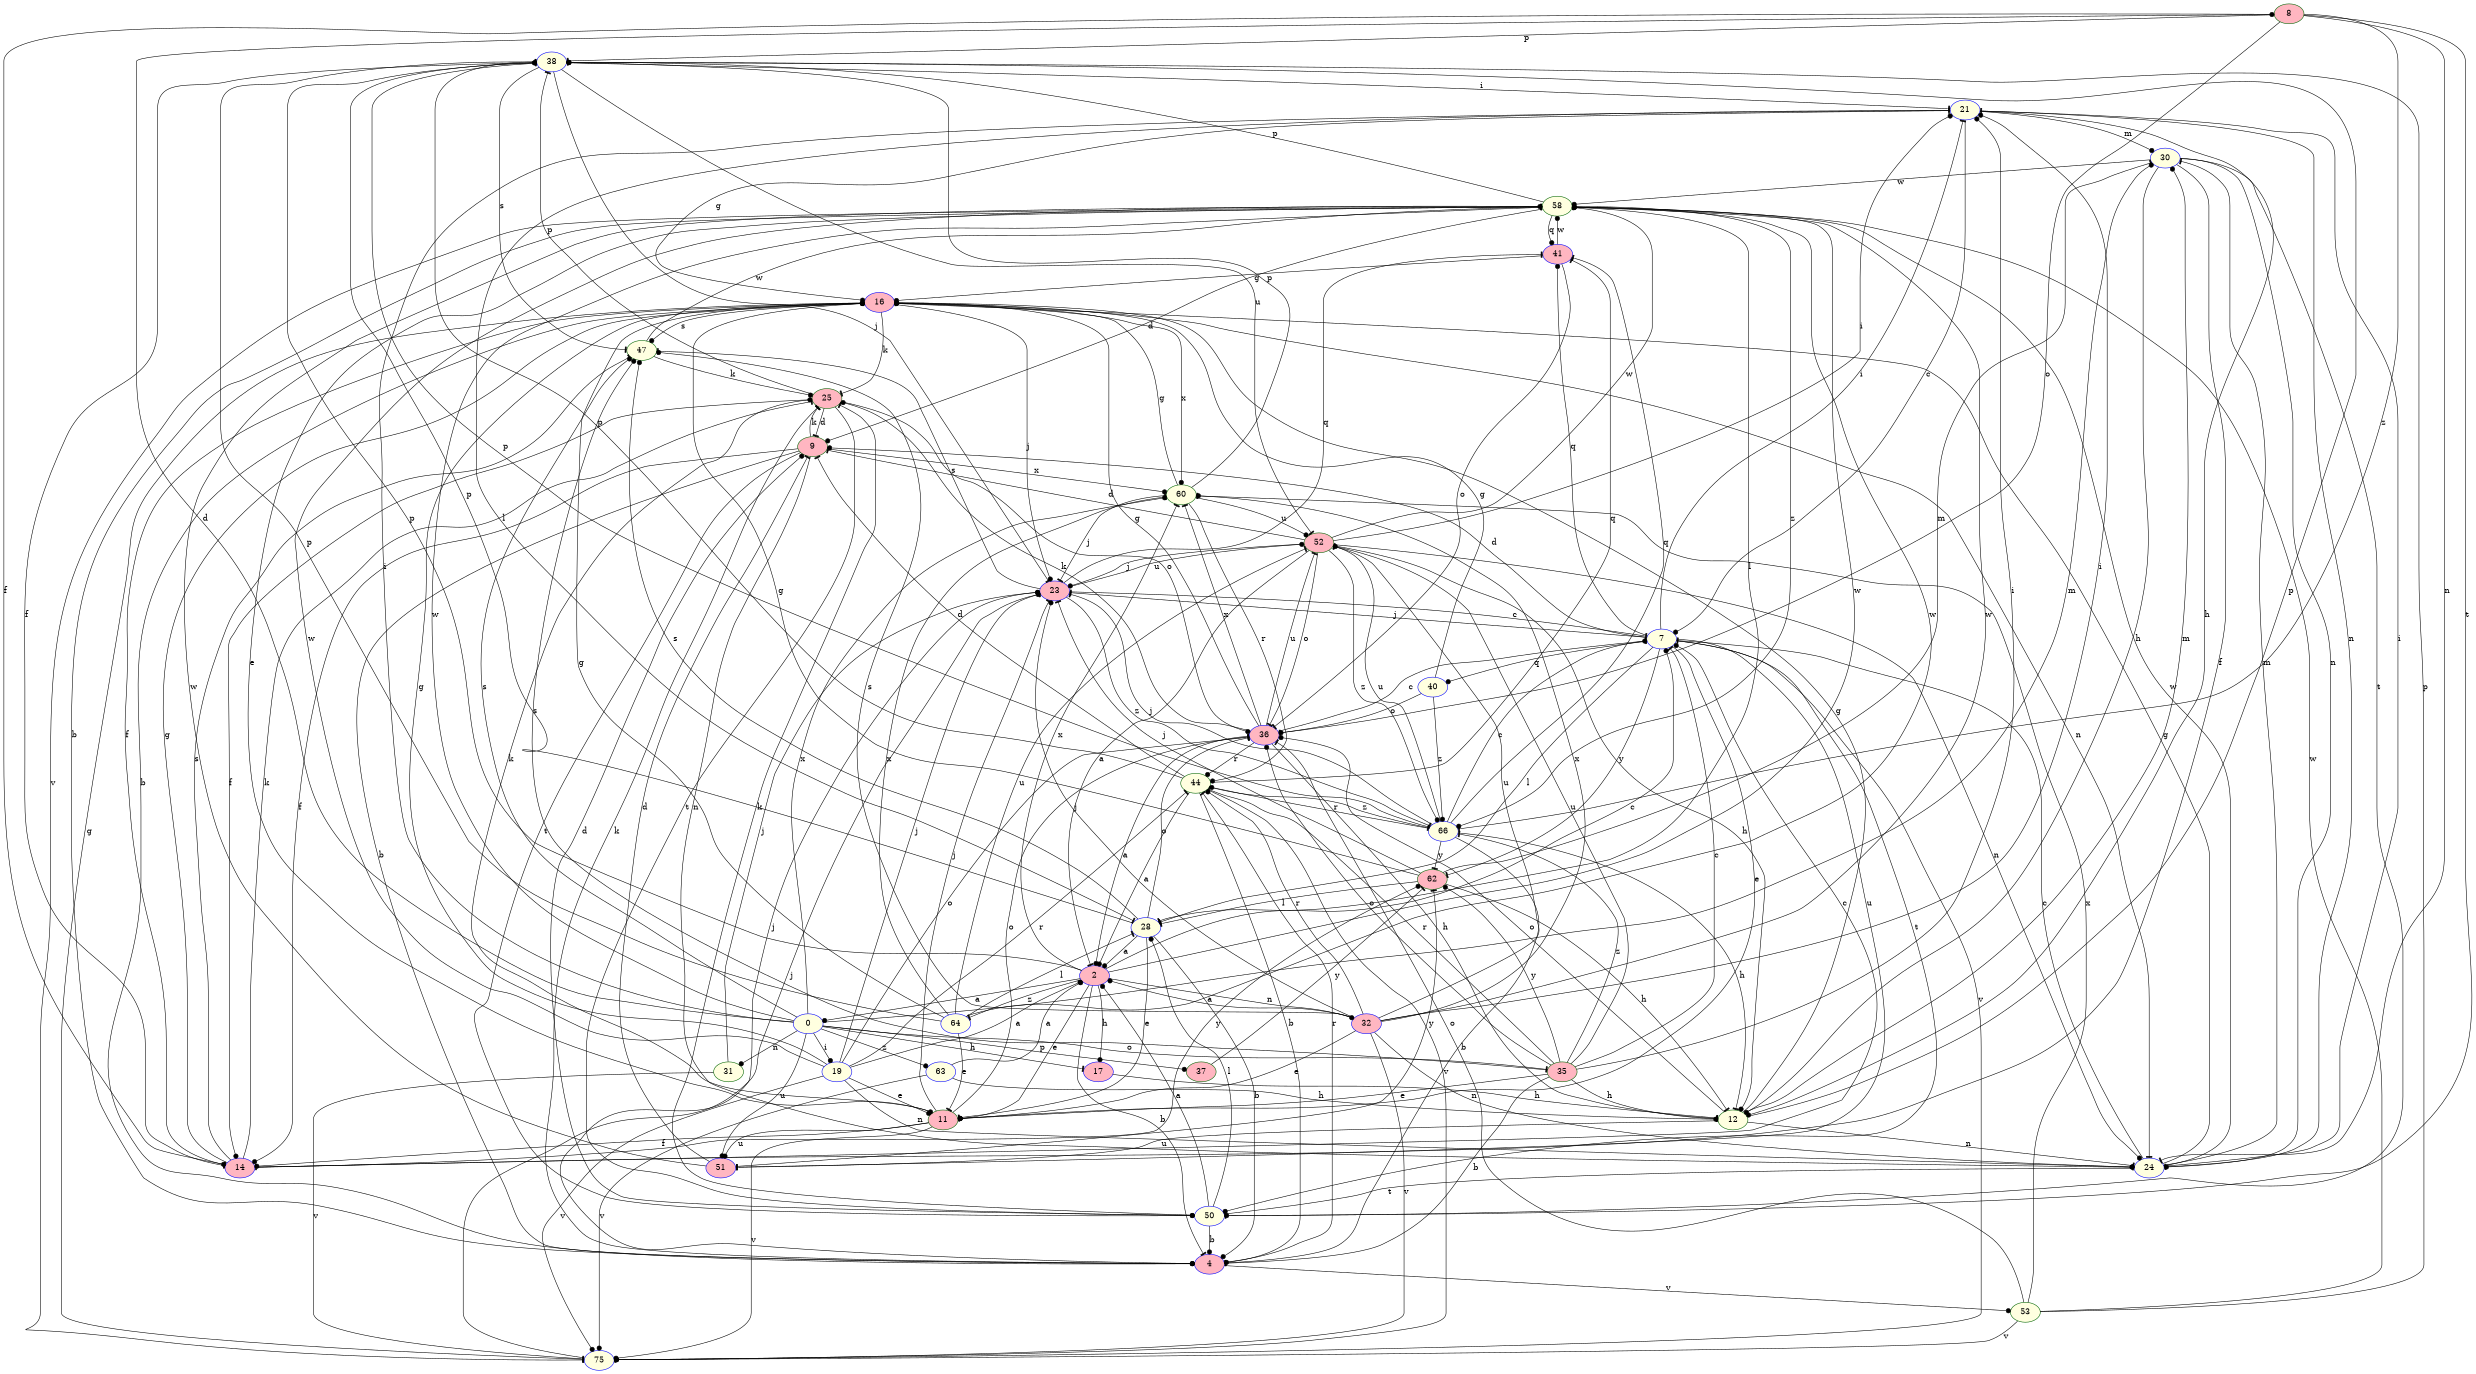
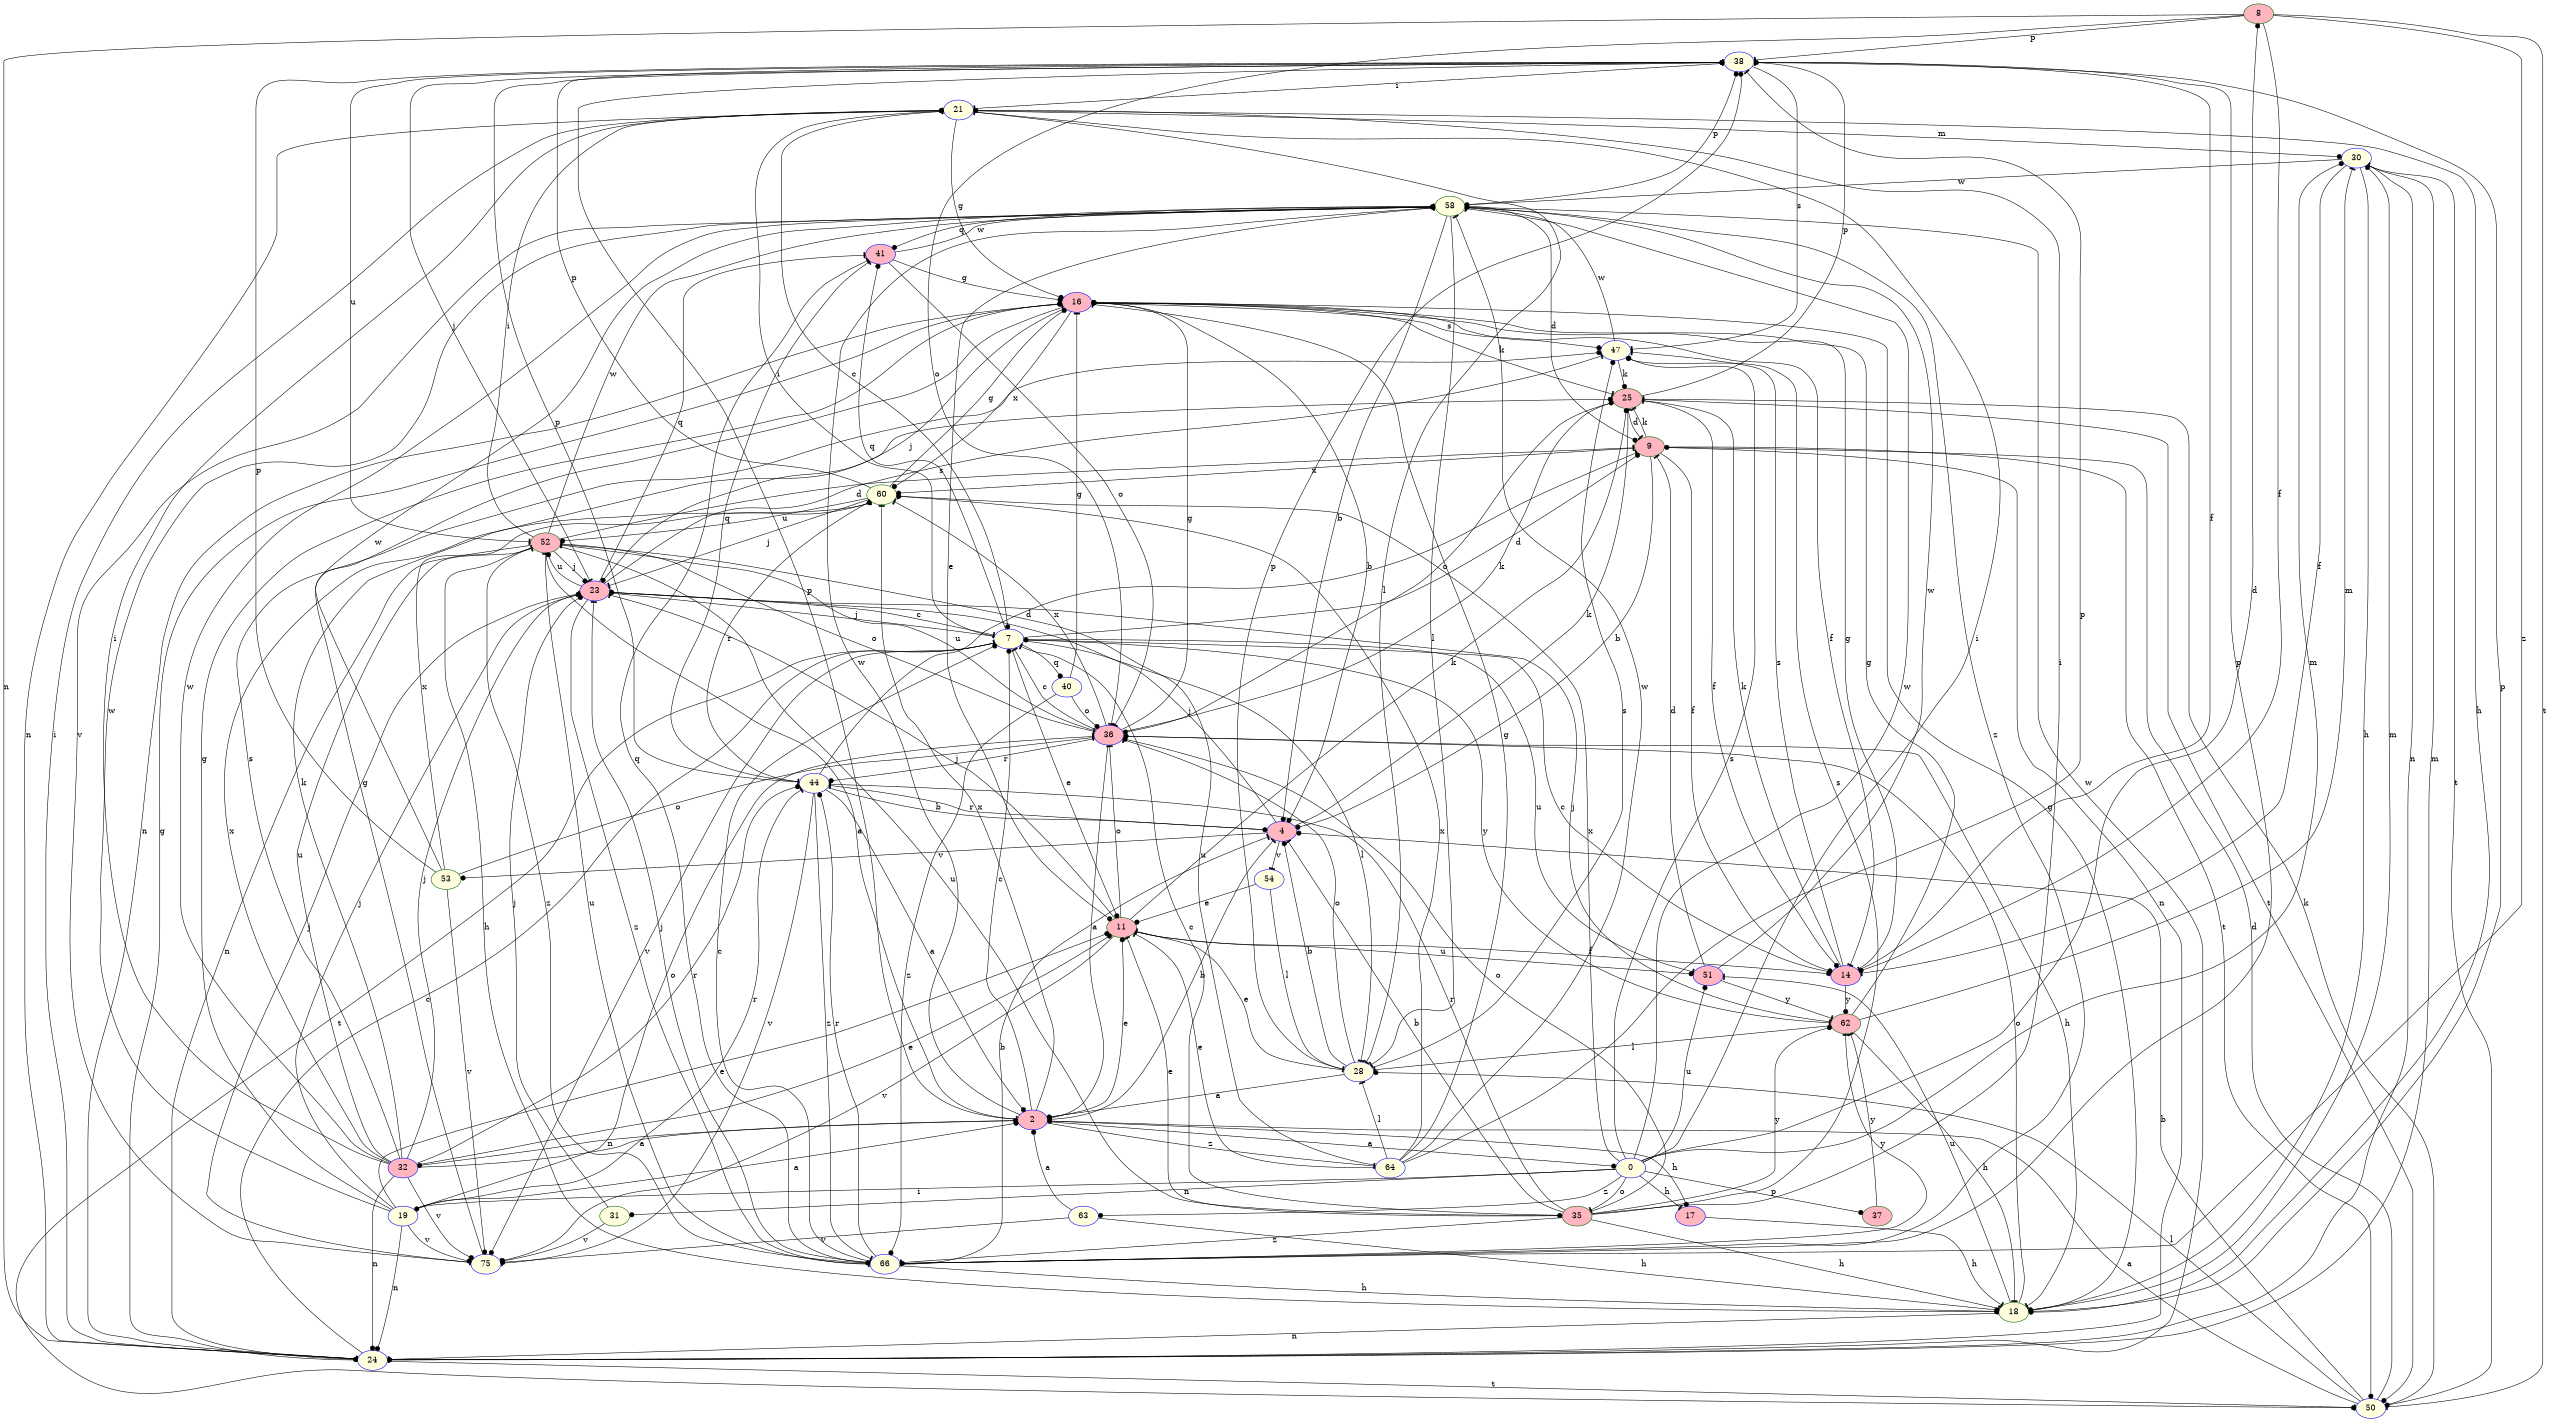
node "47": color darkgreen -> blue
edge "32" -> "25": added, label "k"
edge "60" -> "44": arrowhead dot -> tee
node "44": color darkgreen -> blue
edge "35" -> "52": reversed
node "54": added
node "12": label "12" -> "18"
